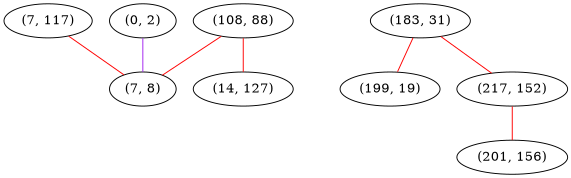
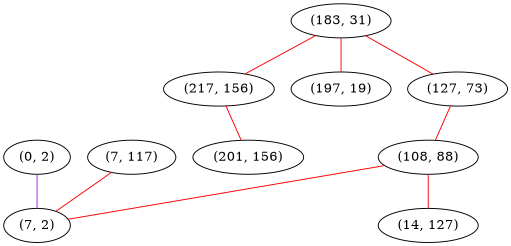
node "(7, 8)": label "(7, 8)" -> "(7, 2)"
node "(199, 19)": label "(199, 19)" -> "(197, 19)"
node "(127, 73)": added
node "(217, 152)": label "(217, 152)" -> "(217, 156)"
